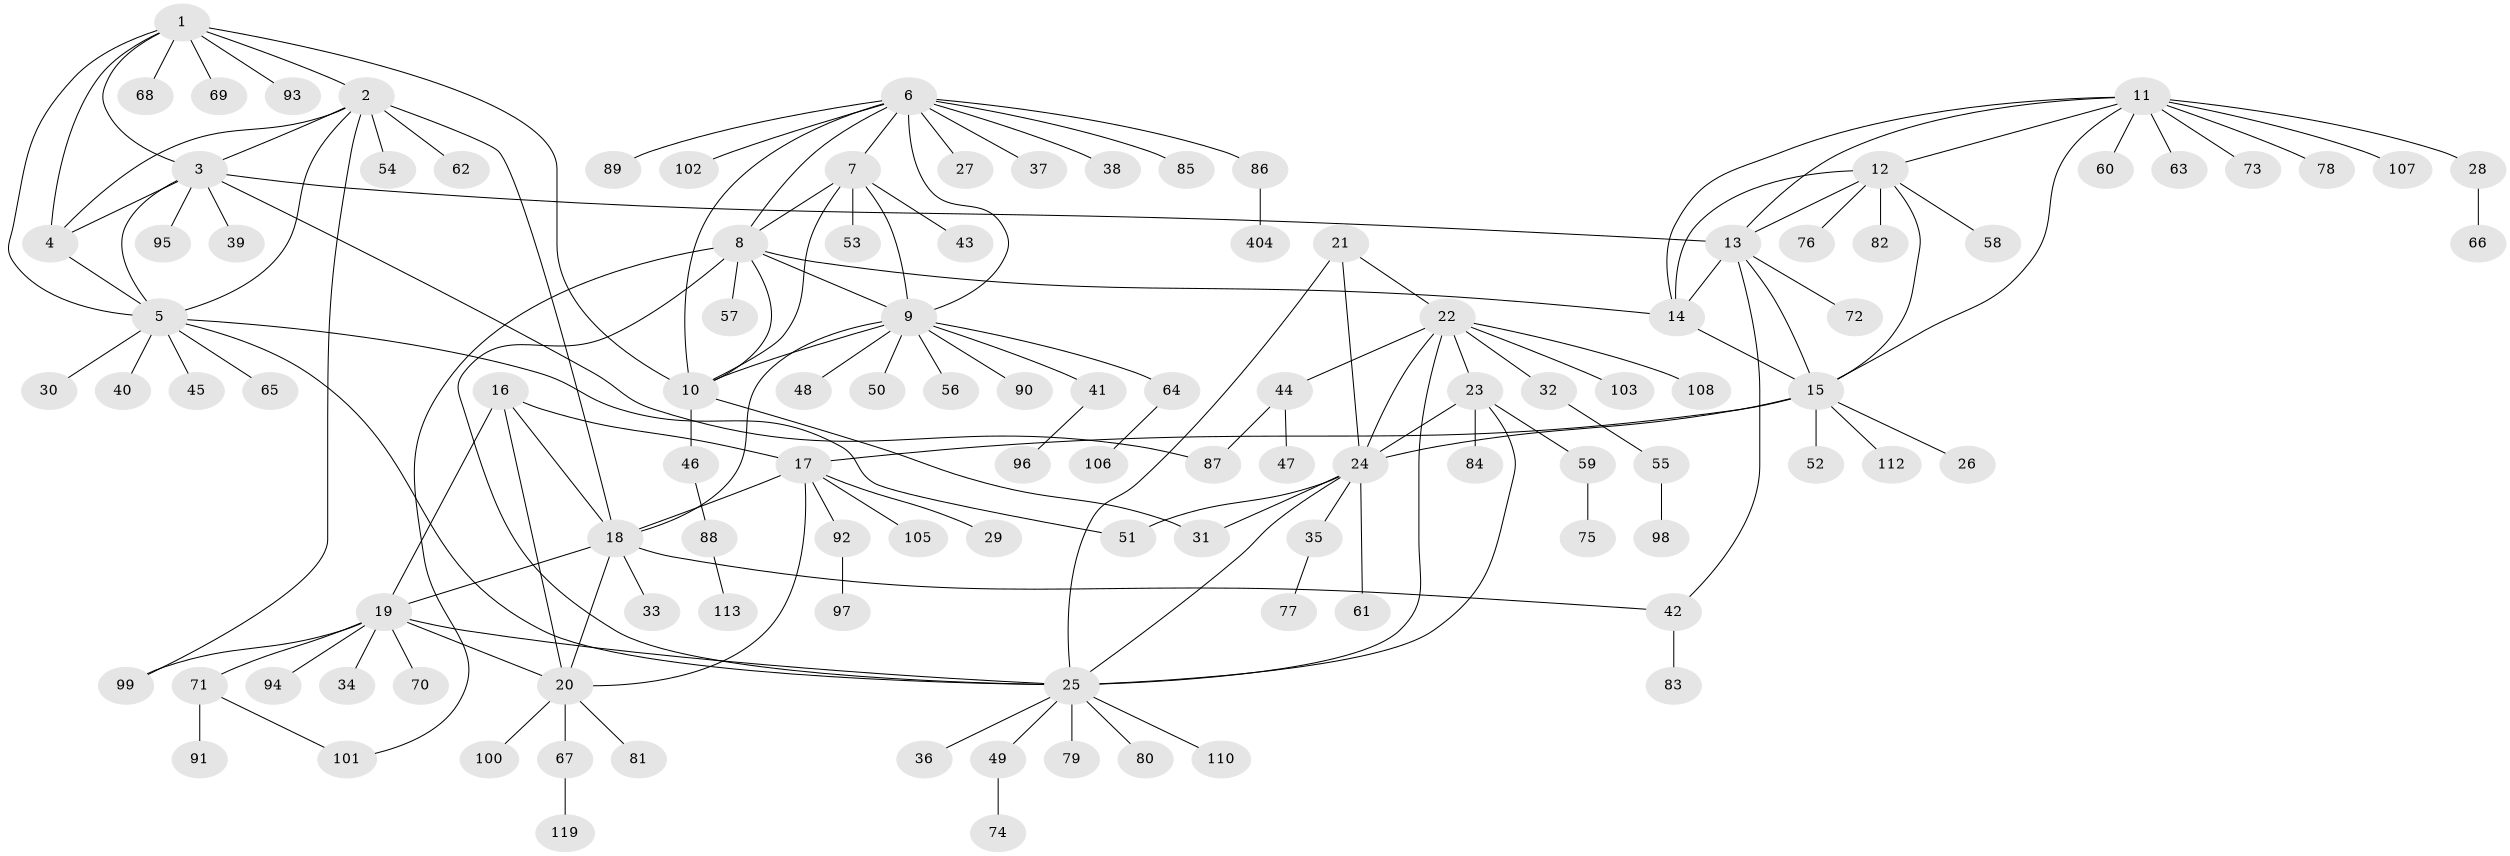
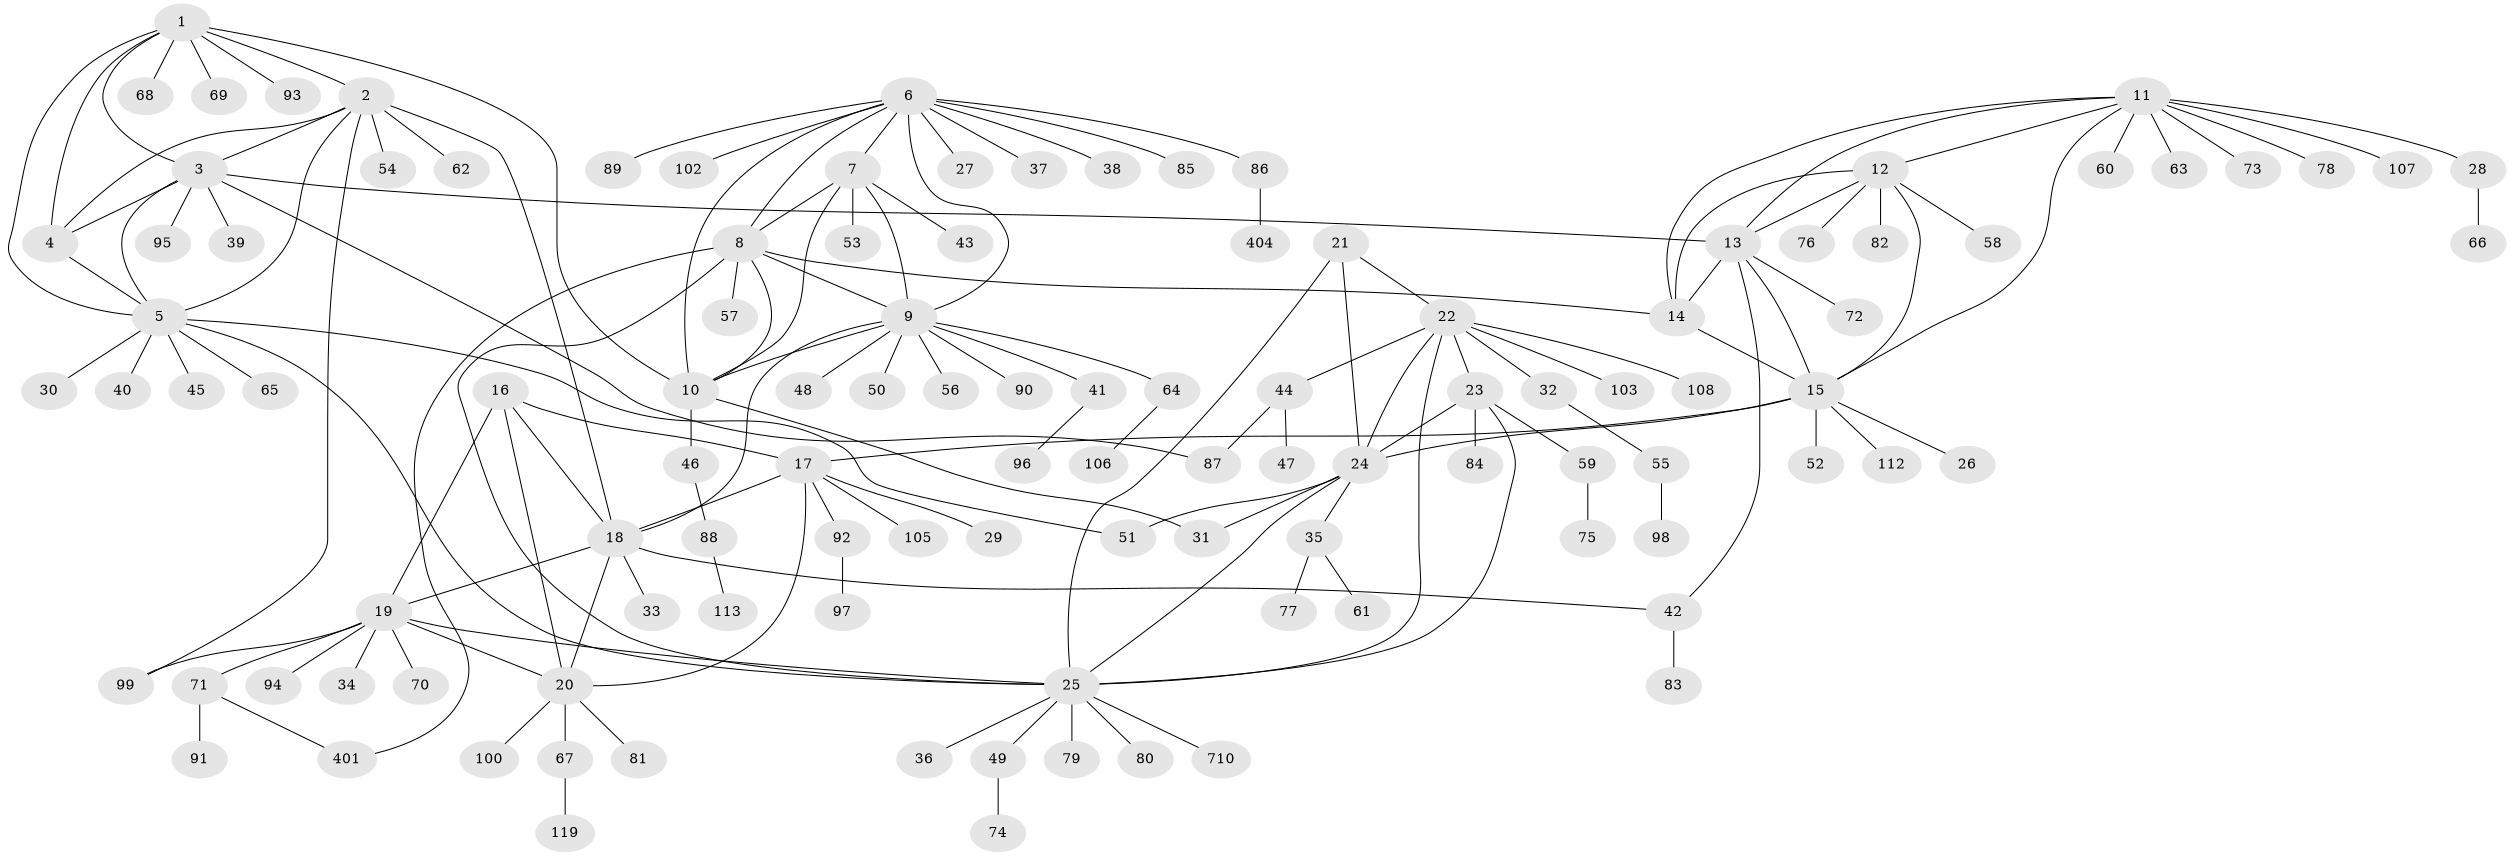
edge "24" -- "61": now "35" -- "61"
node "101": label "101" -> "401"
node "110": label "110" -> "710"
